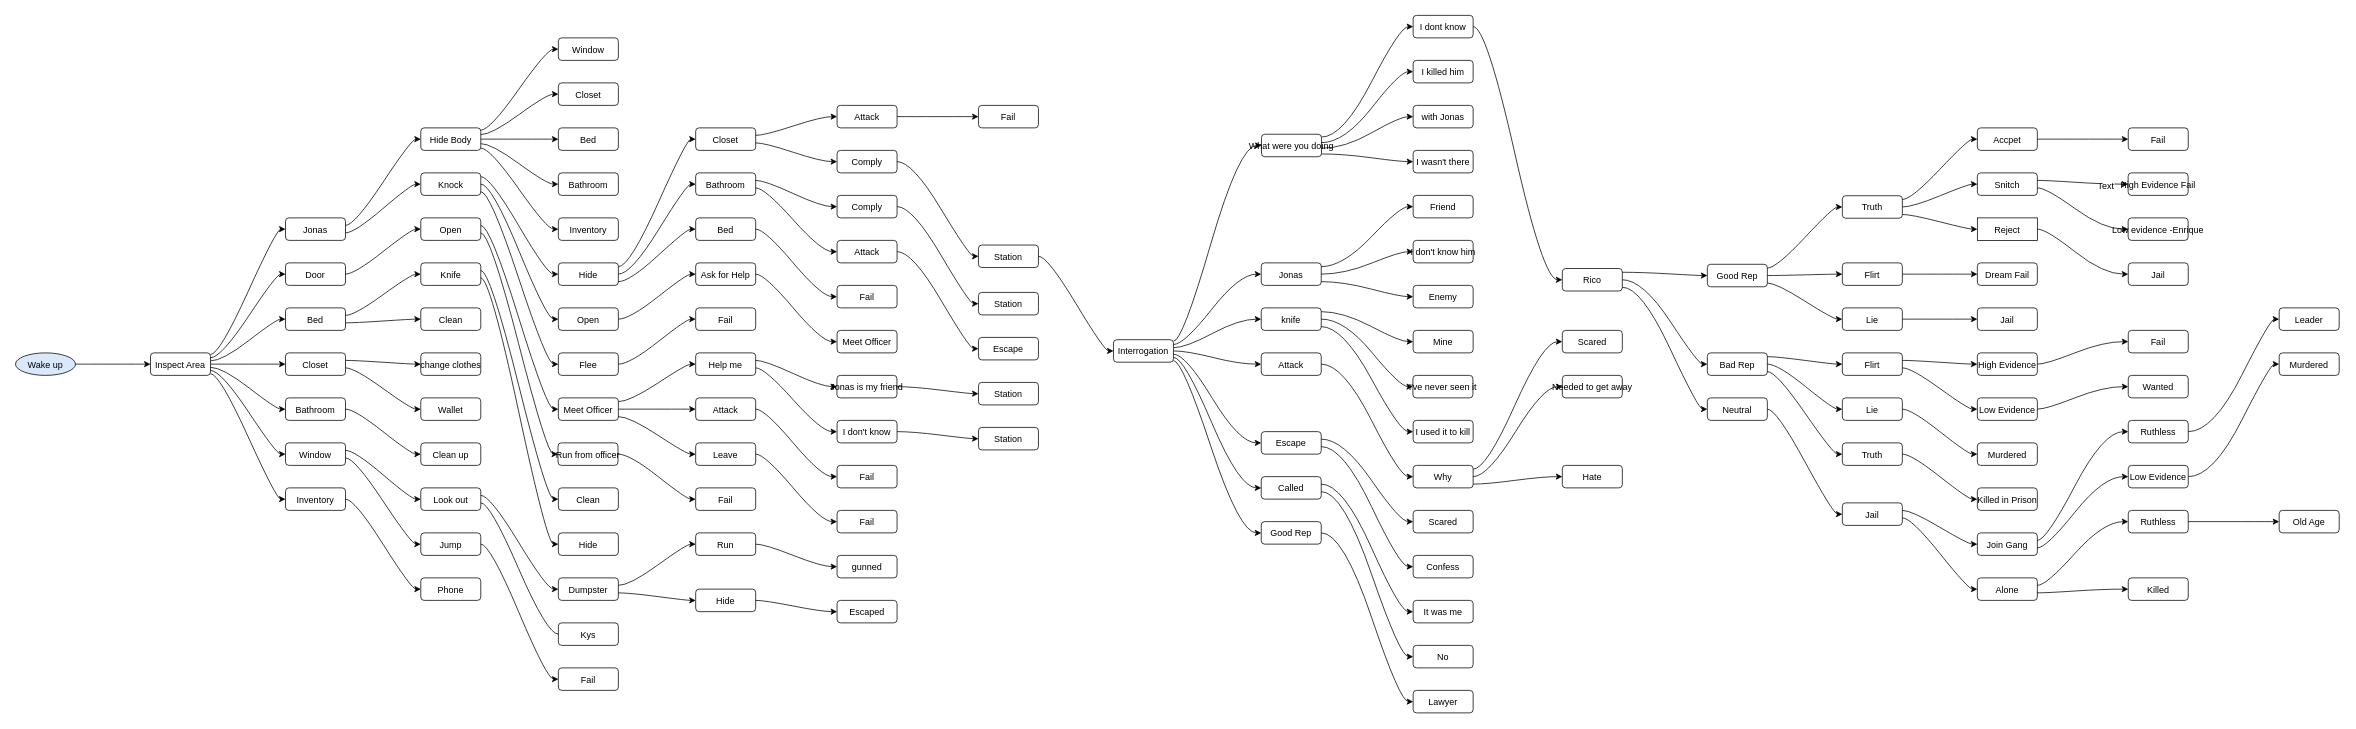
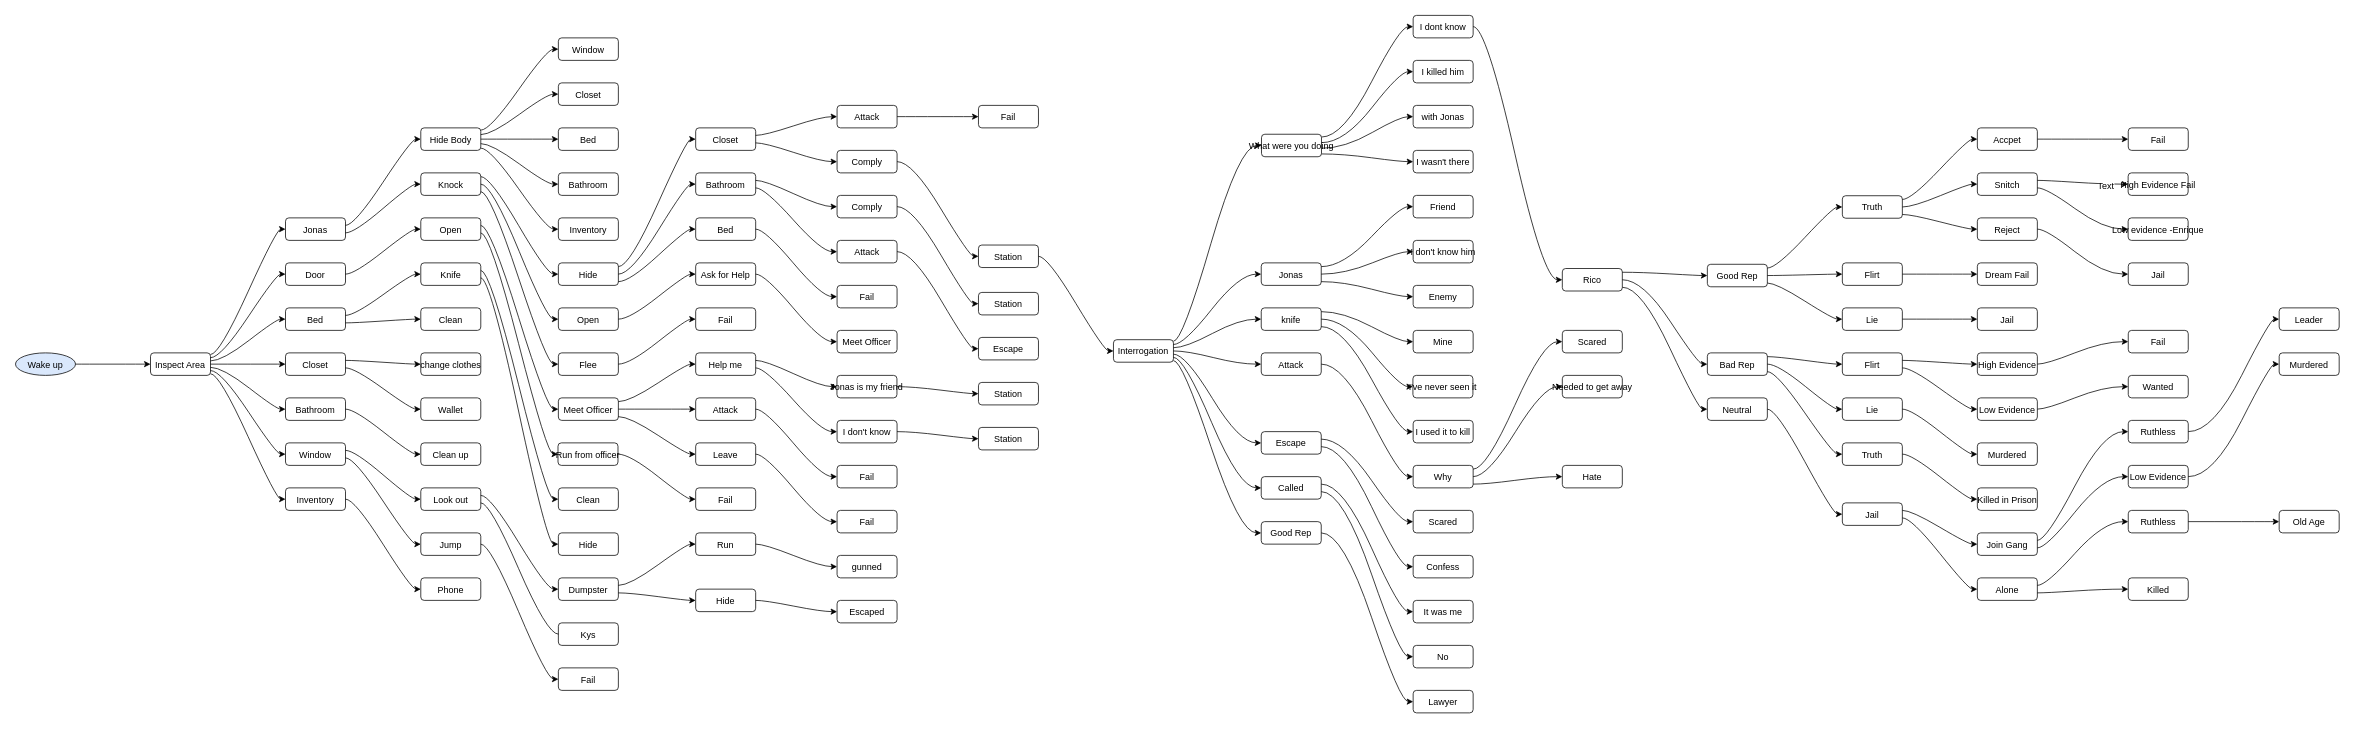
node "Reject": shape rectangle -> rounded rectangle
